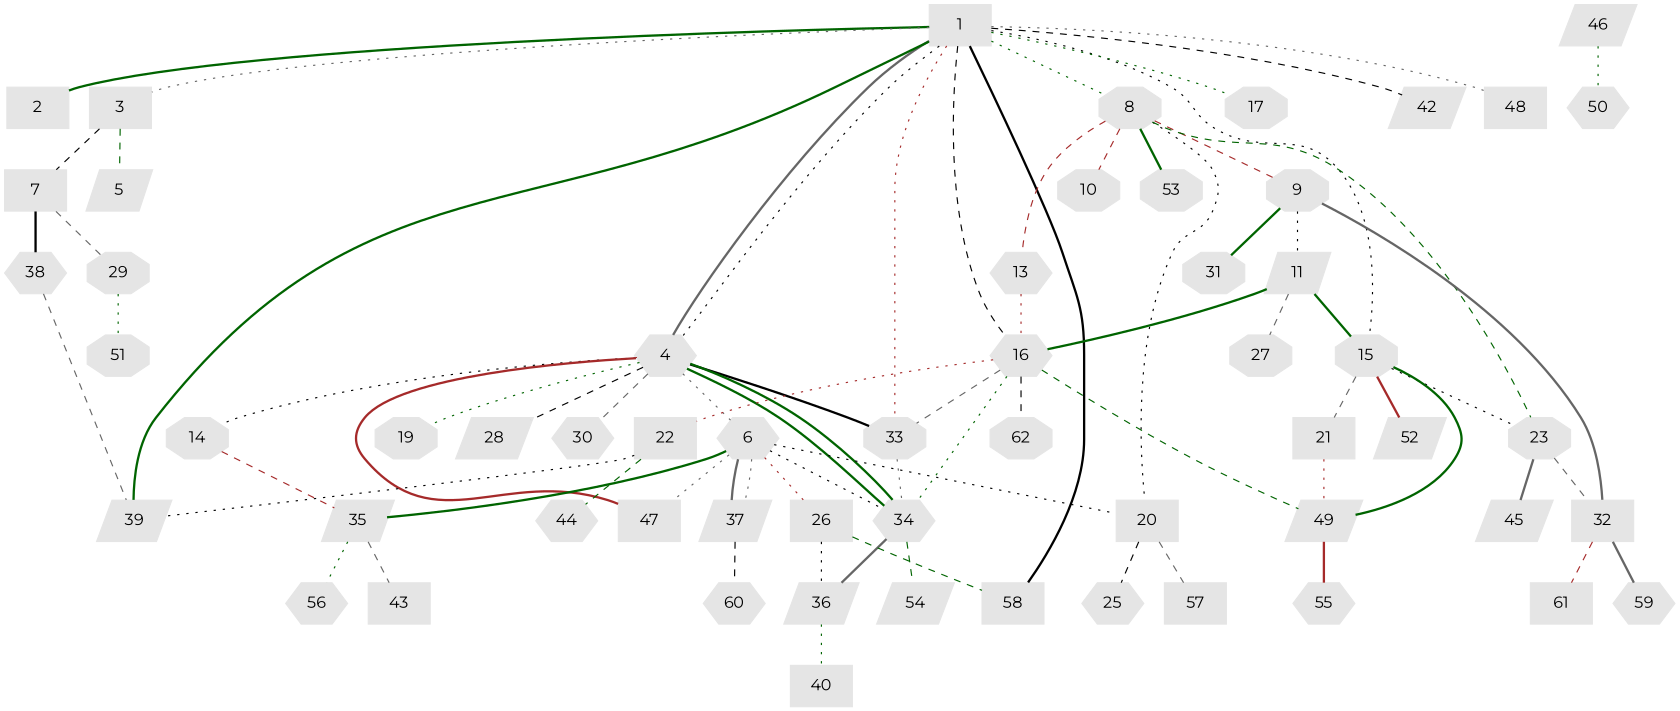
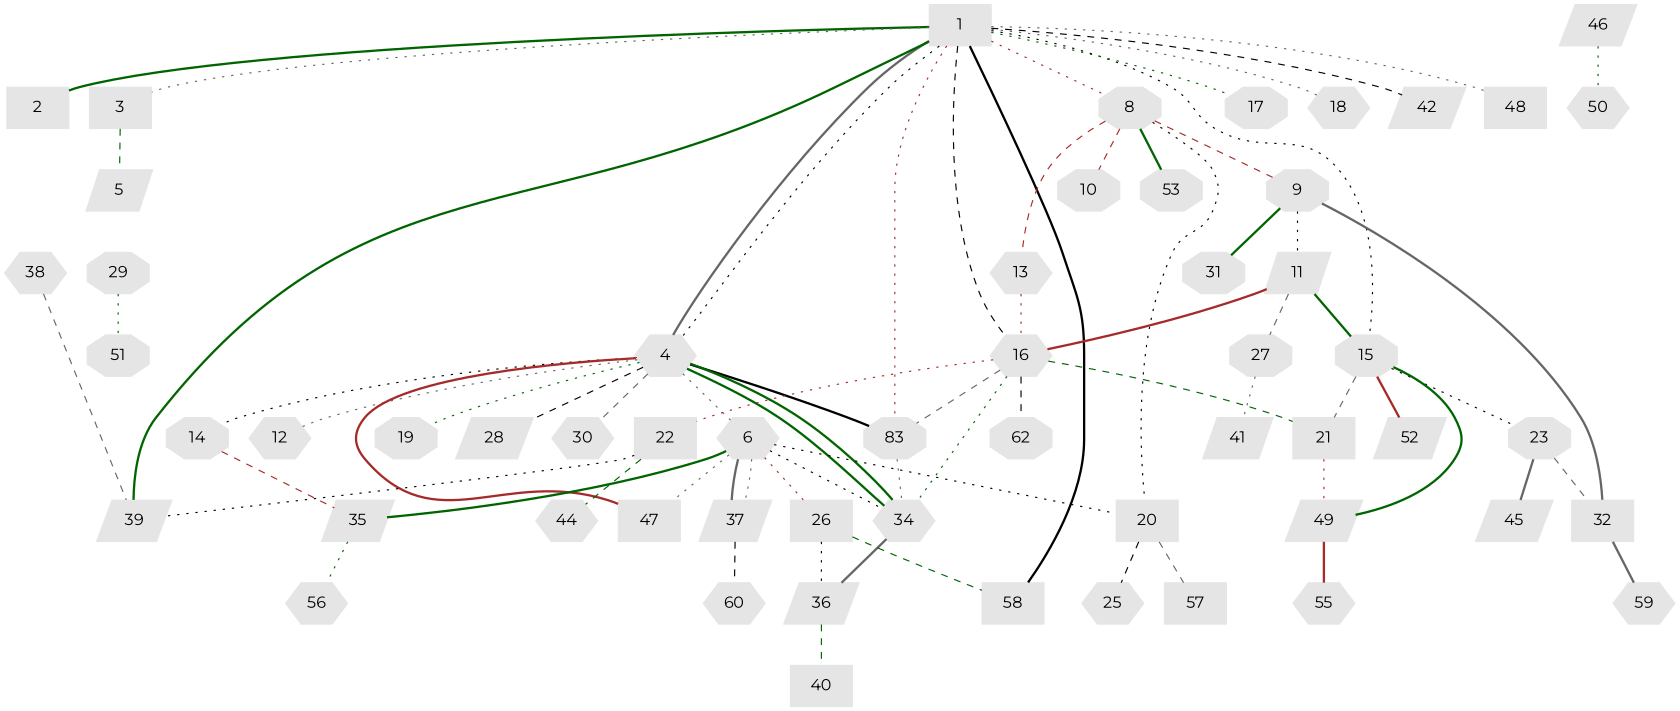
edge "1" -- "8": color darkgreen -> brown
node "18": added
node "7": removed
edge "8" -- "23": removed
edge "11" -- "16": color darkgreen -> brown
node "12": added
node "33": label "33" -> "83"
node "41": added
edge "16" -- "49": now "16" -- "21"
node "43": removed
node "54": removed
node "61": removed
edge "36" -- "40": style dotted -> dashed
